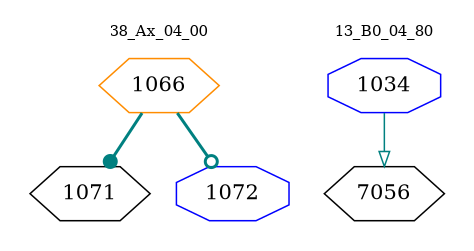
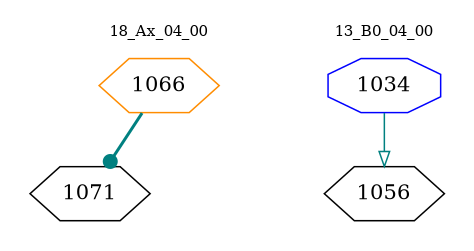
cluster "38_Ax_04_00": label "38_Ax_04_00" -> "18_Ax_04_00"
cluster "13_B0_04_80": label "13_B0_04_80" -> "13_B0_04_00"
node "1072": removed
node "7056": label "7056" -> "1056"
